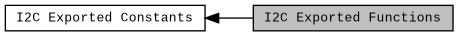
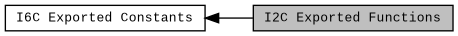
node "I2C Exported Constants": label "I2C Exported Constants" -> "I6C Exported Constants"
